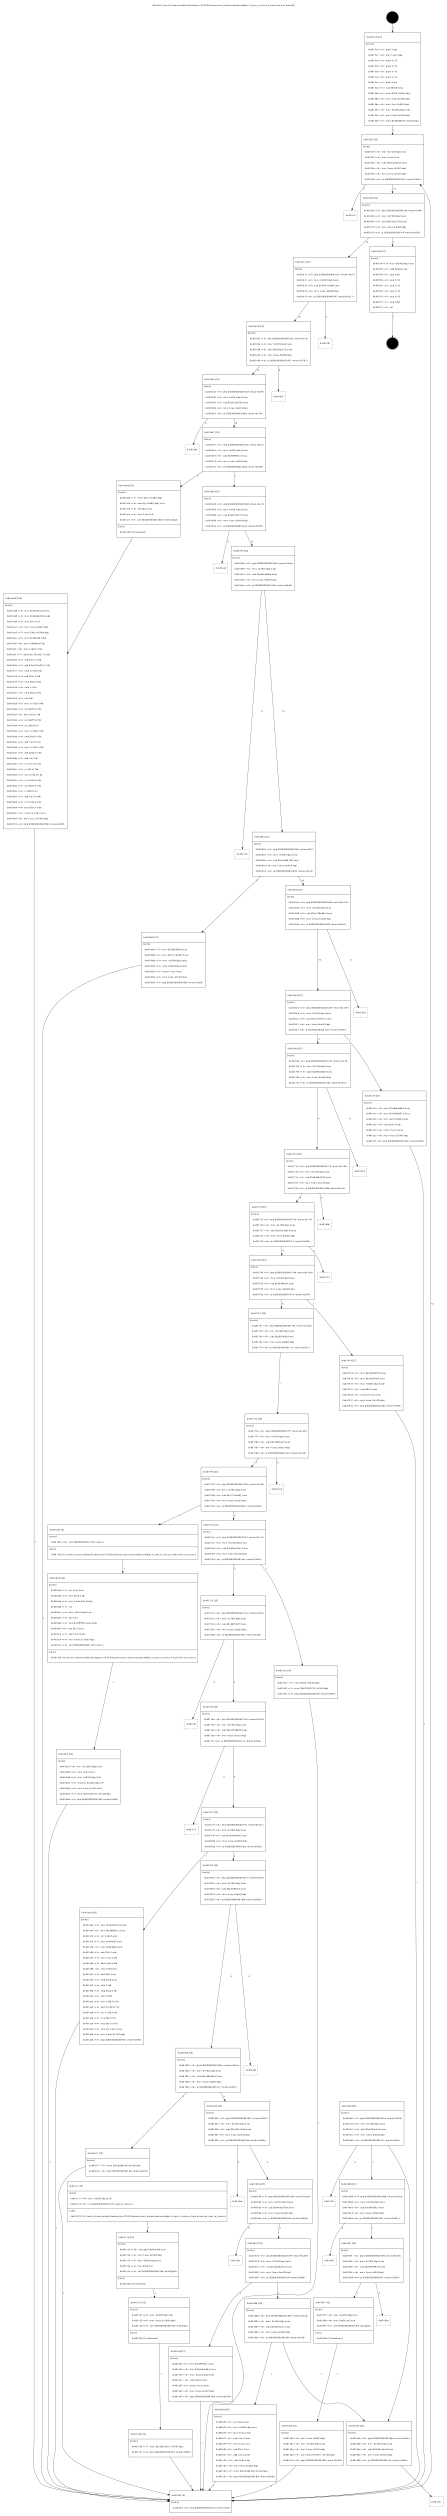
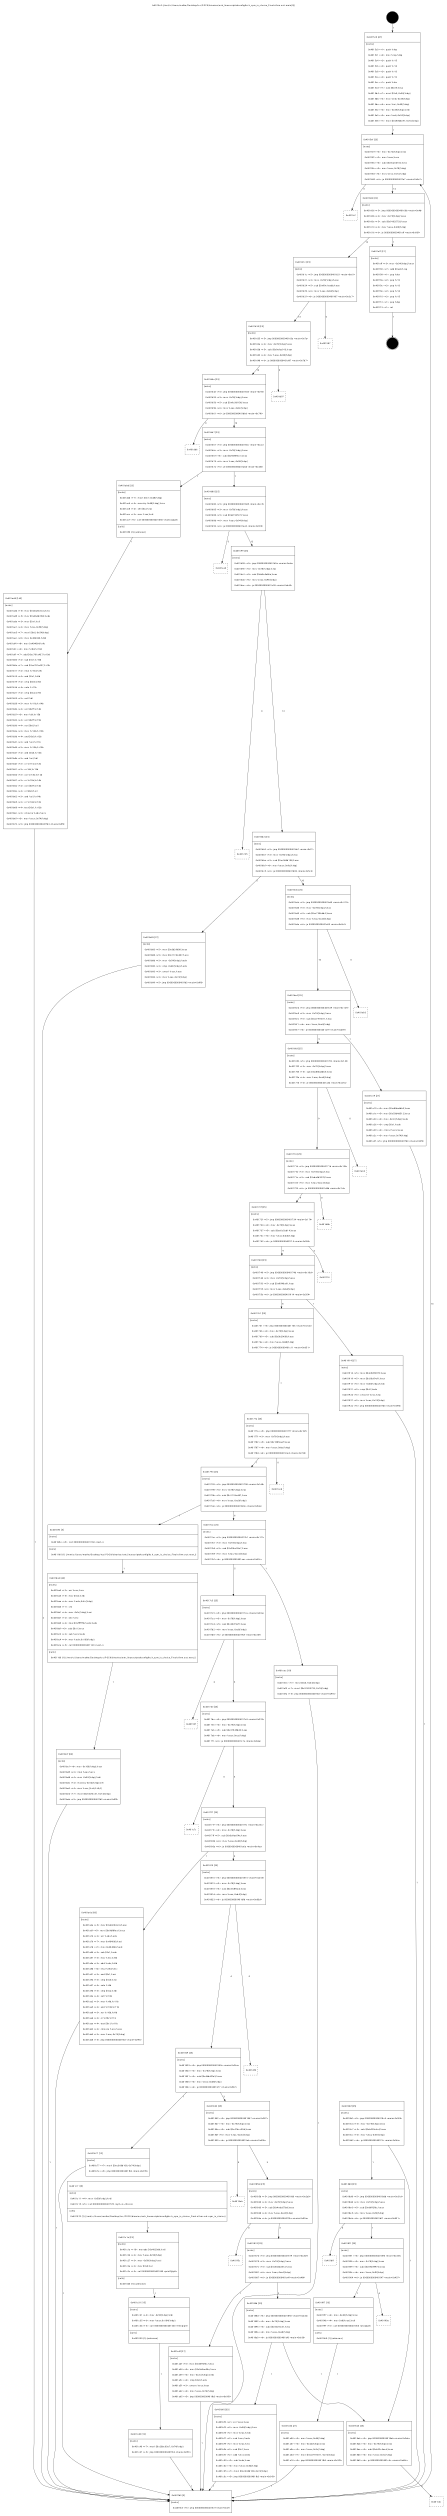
node "0x401f2c": removed
